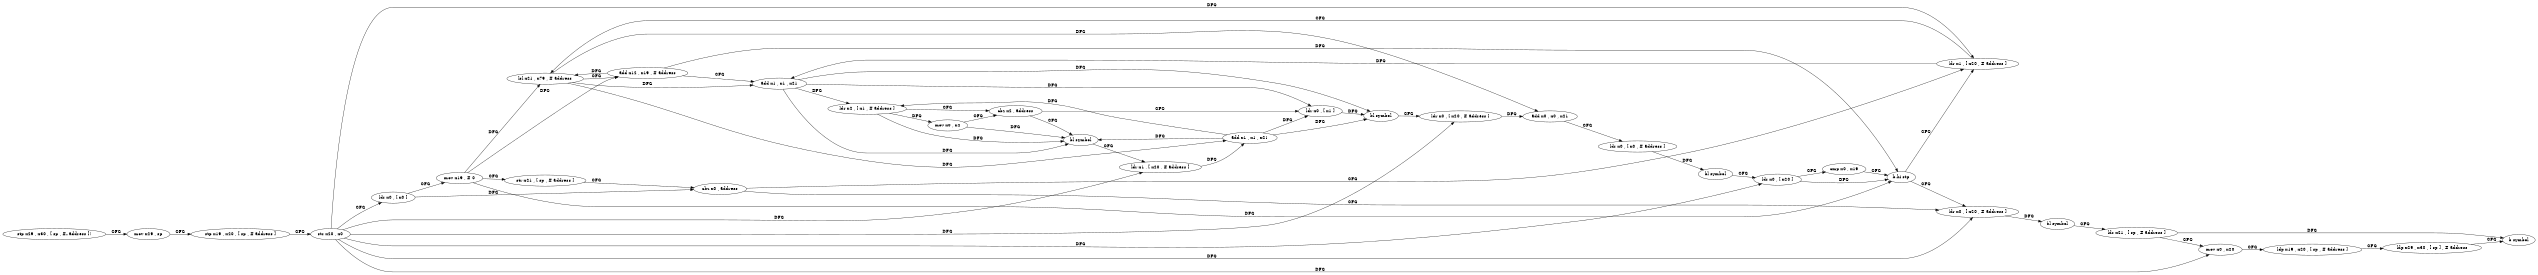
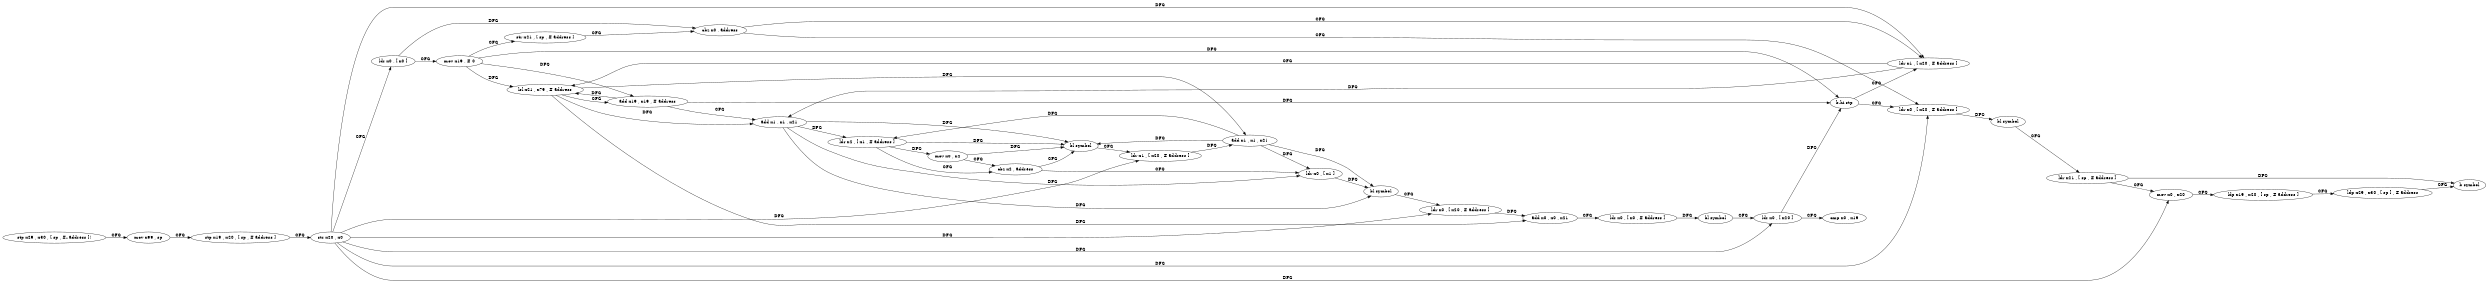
node "add x12 , x19 , # address": label "add x12 , x19 , # address" -> "add x19 , x19 , # address"
edge "cmp x0 , x19" -> "b.hi stp": removed, label "CFG"
node "mov x29 , sp": label "mov x29 , sp" -> "mov x99 , sp"
